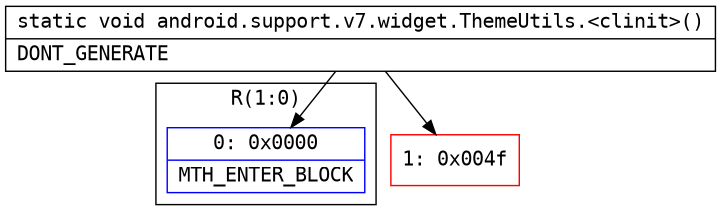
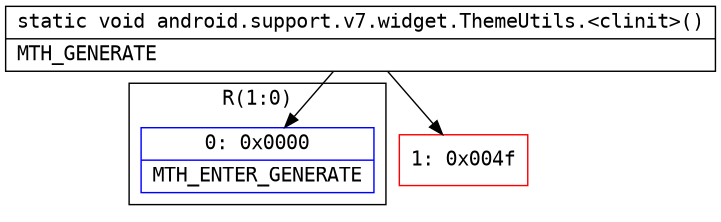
node "static void android.support.v7.widget.ThemeUtils.<clinit>()": text "DONT_GENERATE" -> "MTH_GENERATE"
node "0: 0x0000": text "MTH_ENTER_BLOCK" -> "MTH_ENTER_GENERATE"
